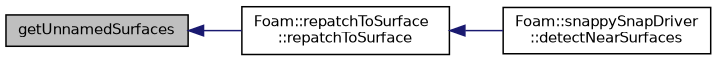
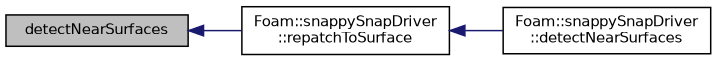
node "getUnnamedSurfaces": label "getUnnamedSurfaces" -> "detectNearSurfaces"
node "Foam::repatchToSurface ::repatchToSurface": label "Foam::repatchToSurface ::repatchToSurface" -> "Foam::snappySnapDriver ::repatchToSurface"
